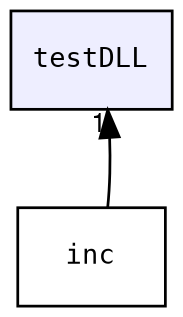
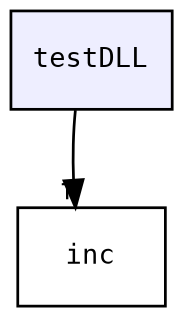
edge "inc" -> "testDLL": reversed
